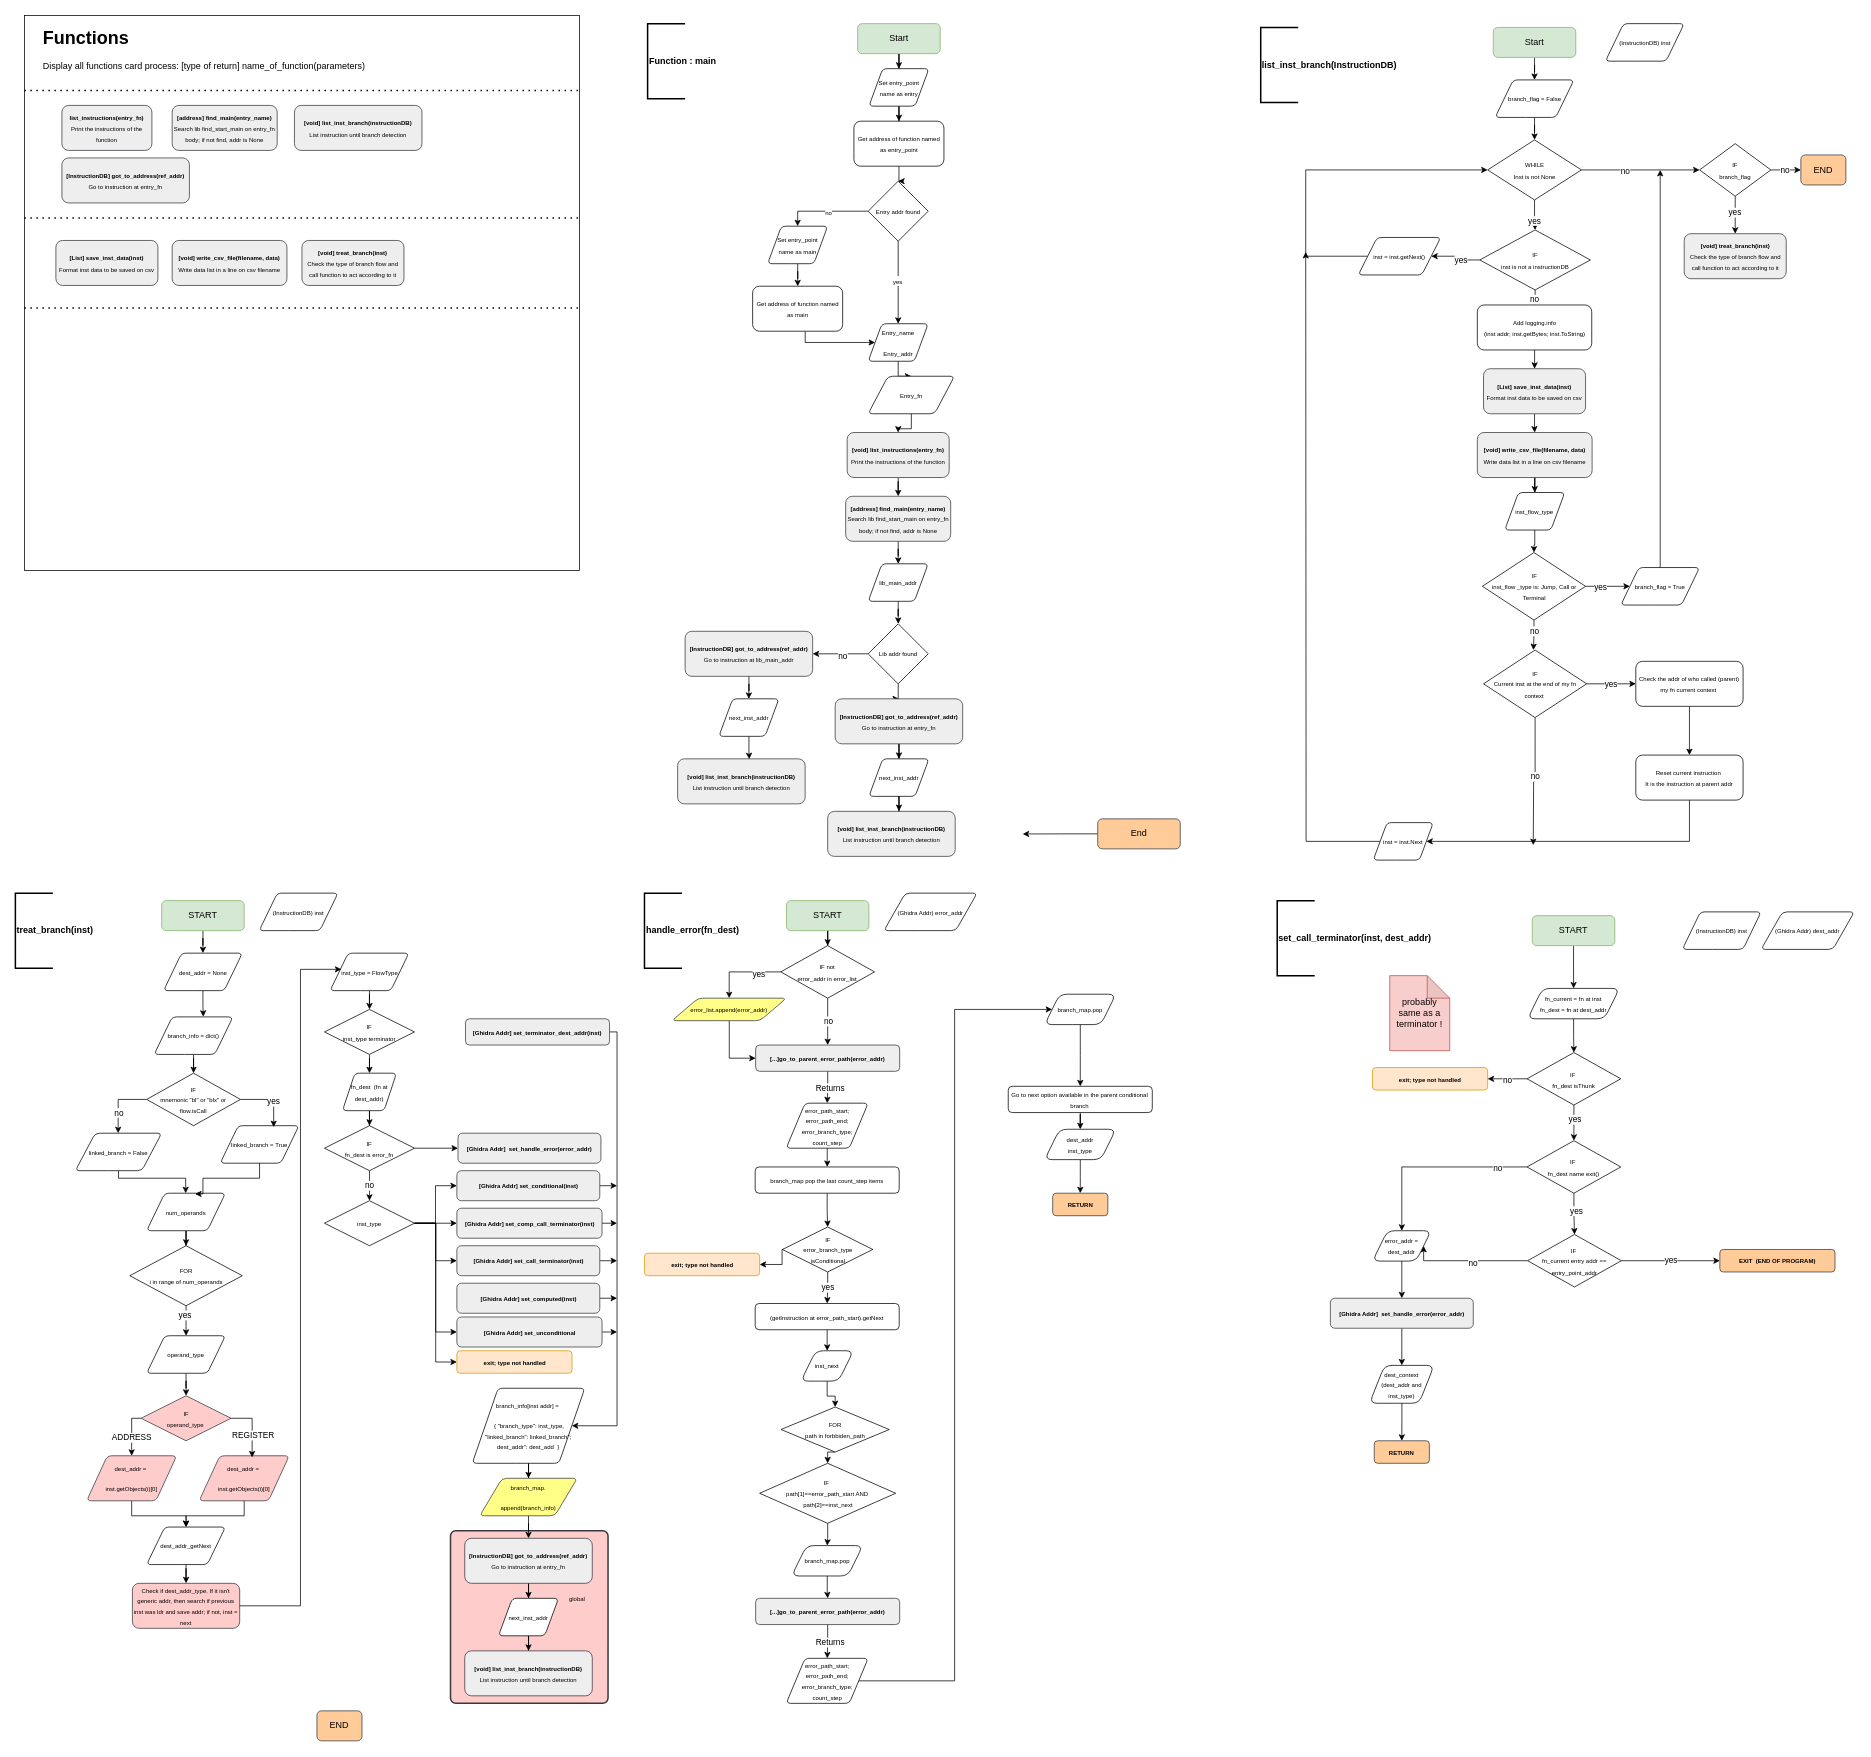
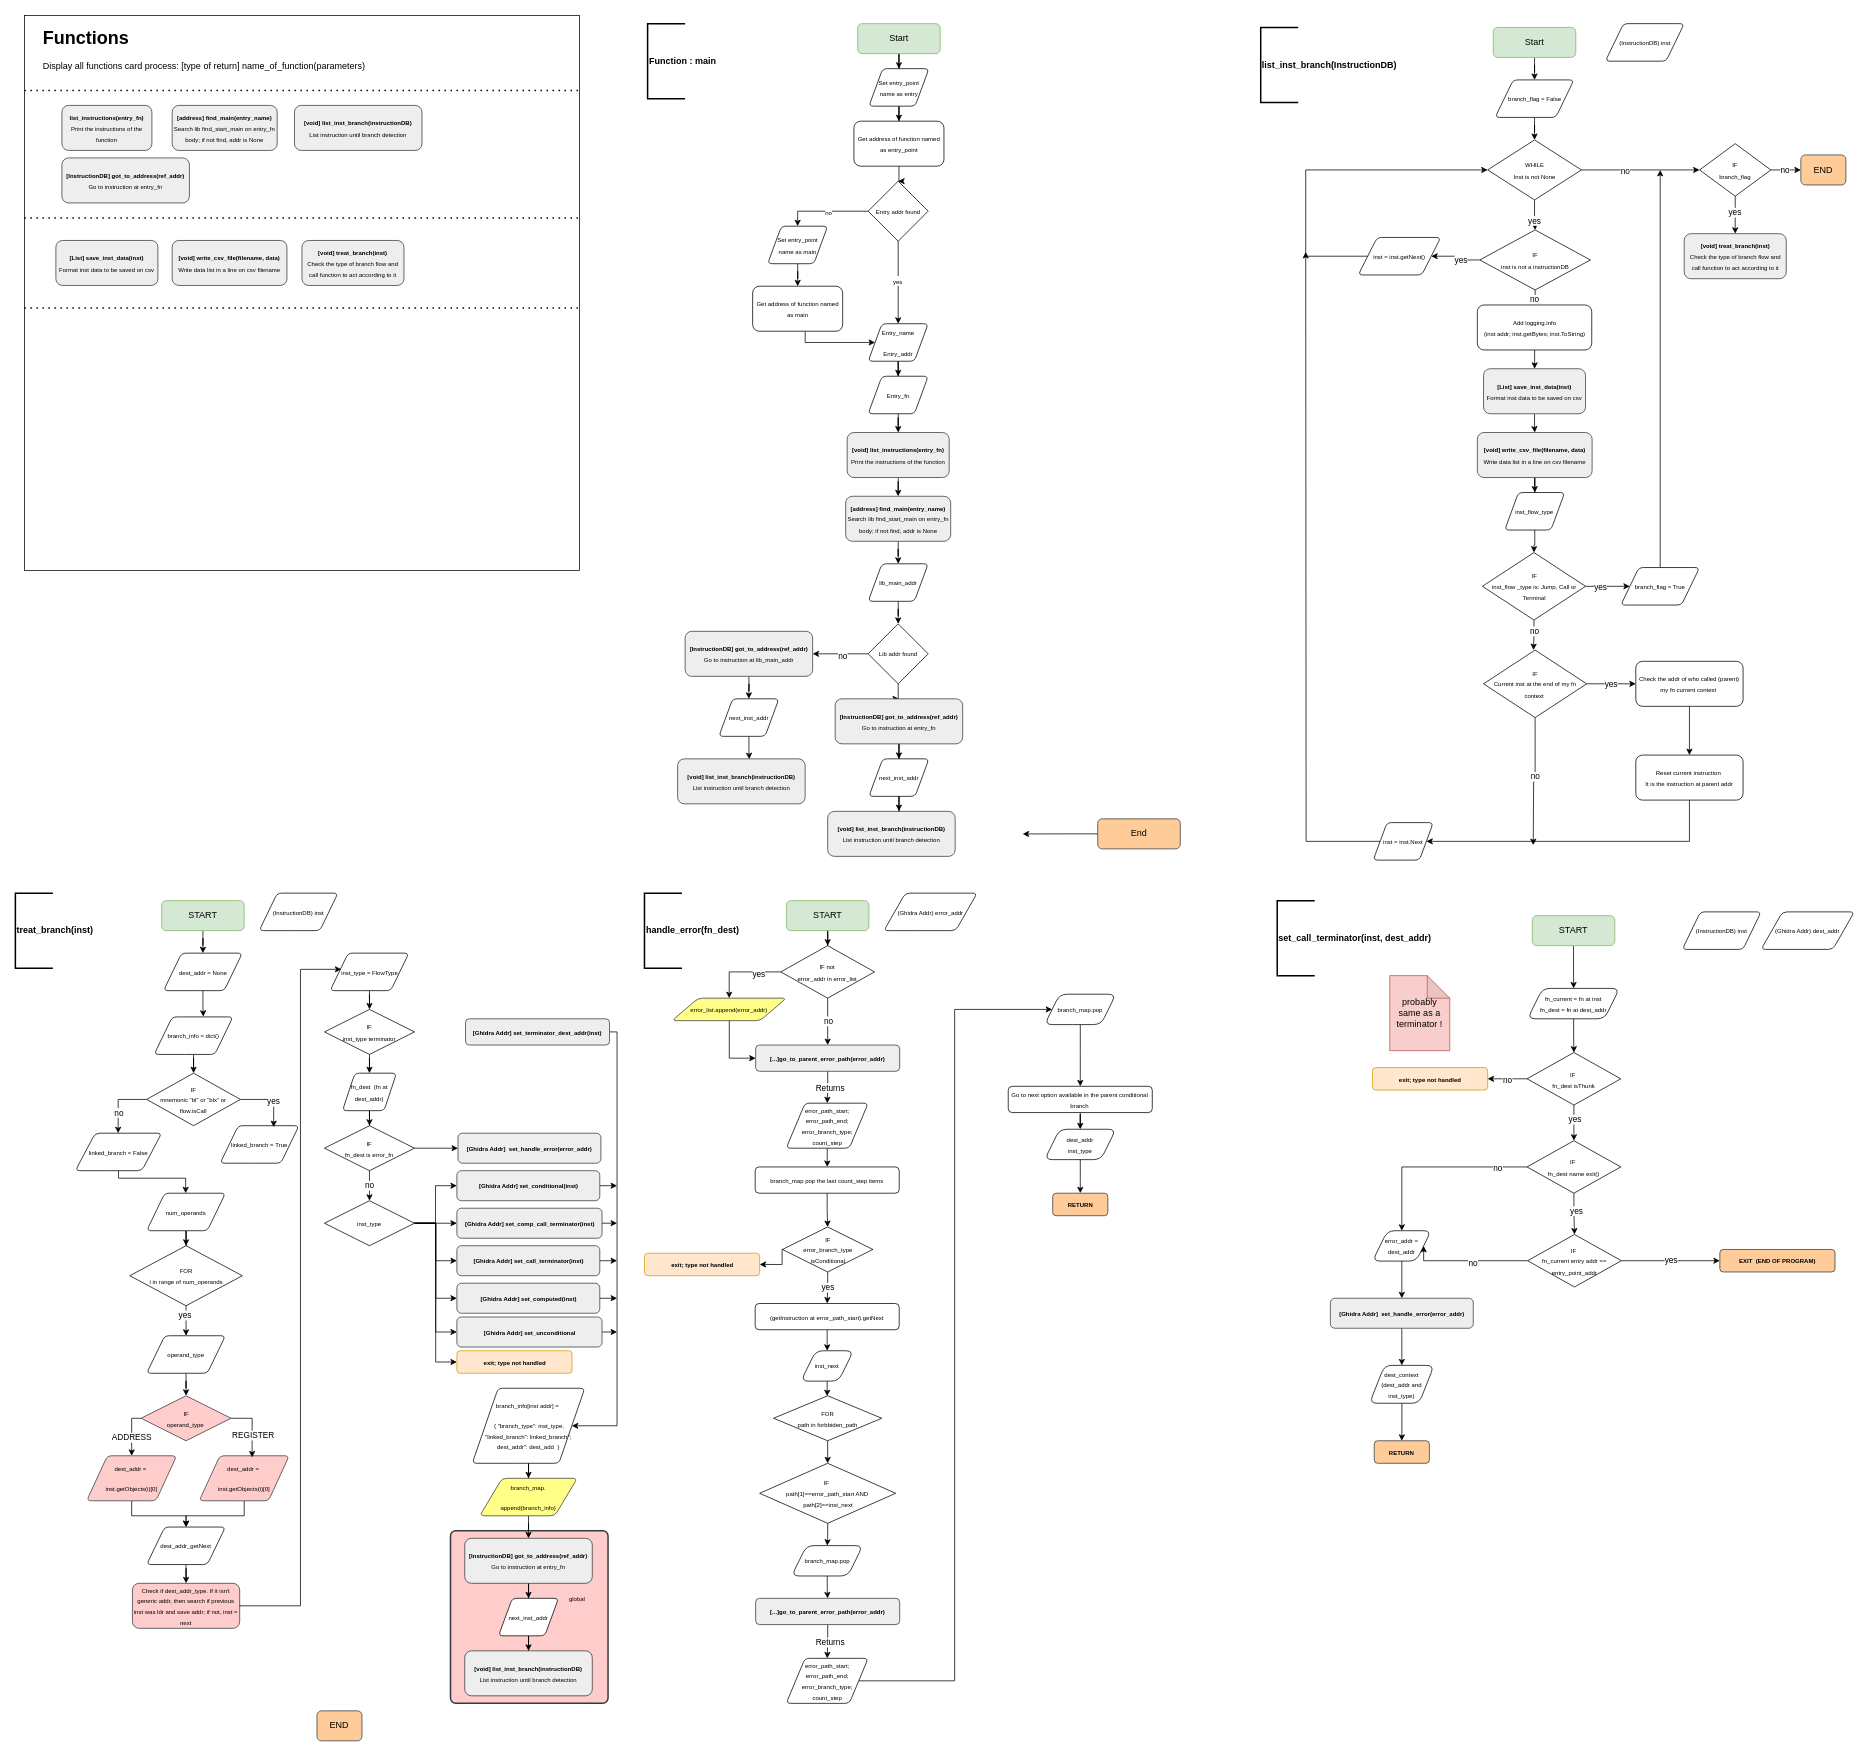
node "Entry_fn": size 86x38 -> 60x38
edge "linked_branch = True" -> "num_operands": removed
edge "inst_type" -> "[Ghidra Addr] set_computed(inst)": added
node "FOR path in forbbiden_path": moved (835, 1429) -> (827, 1418)
